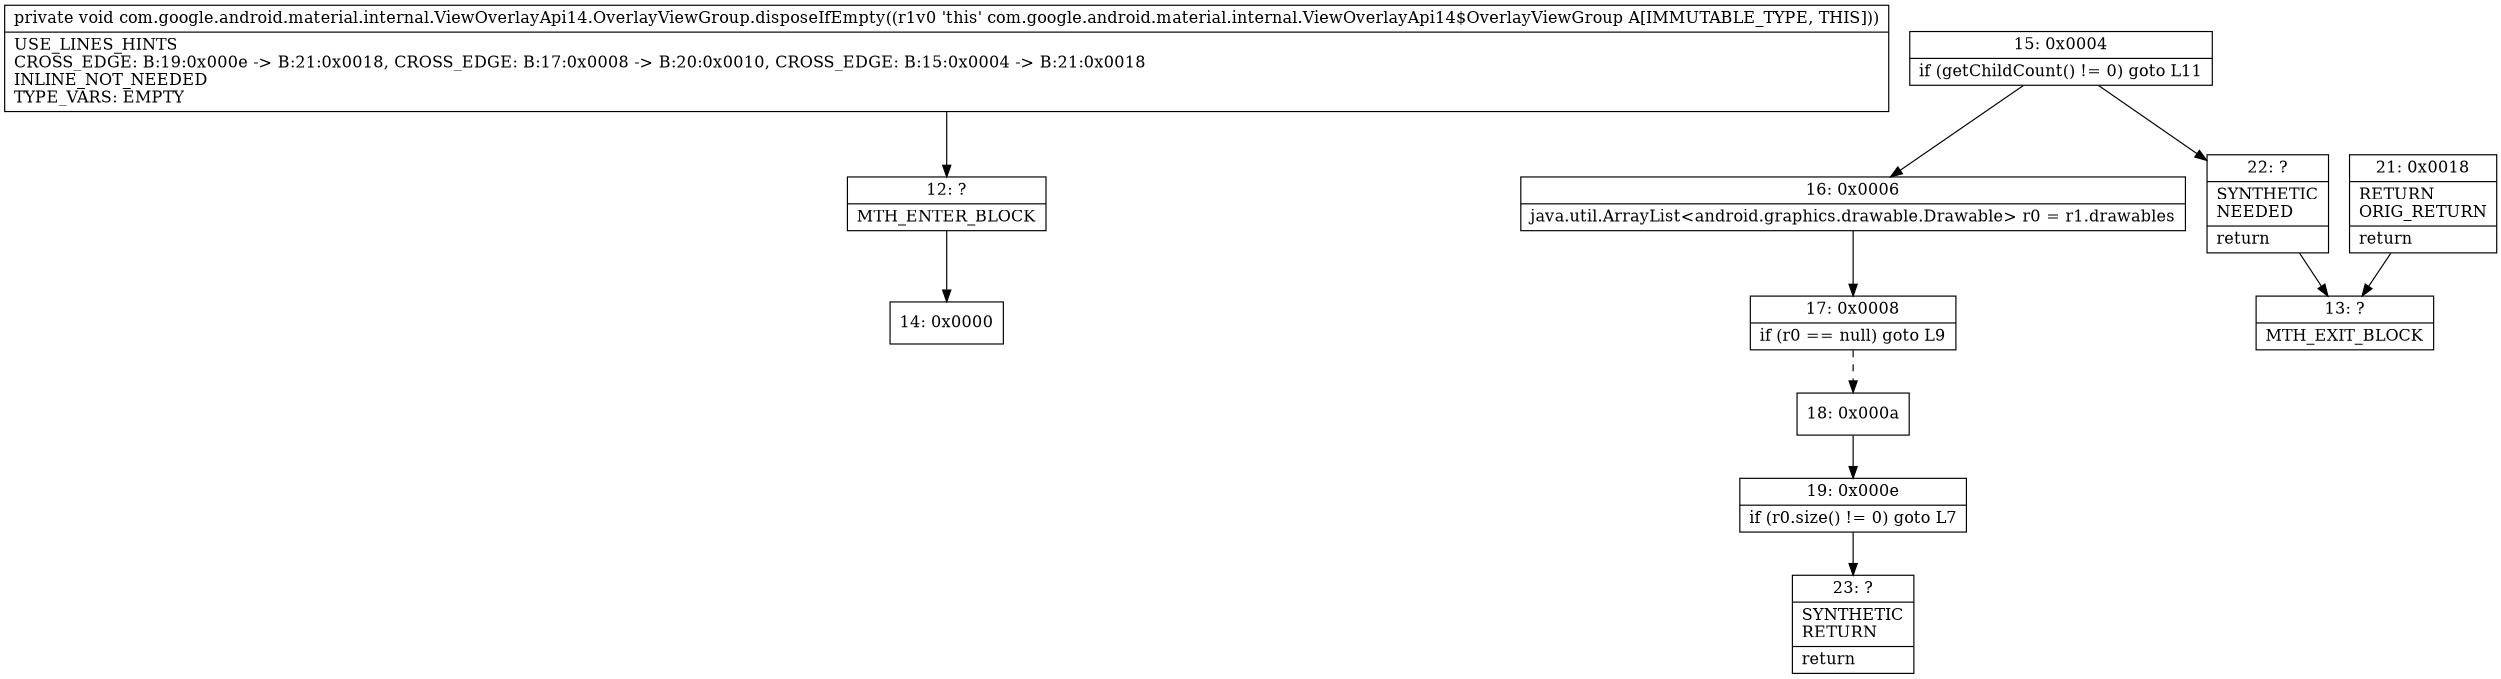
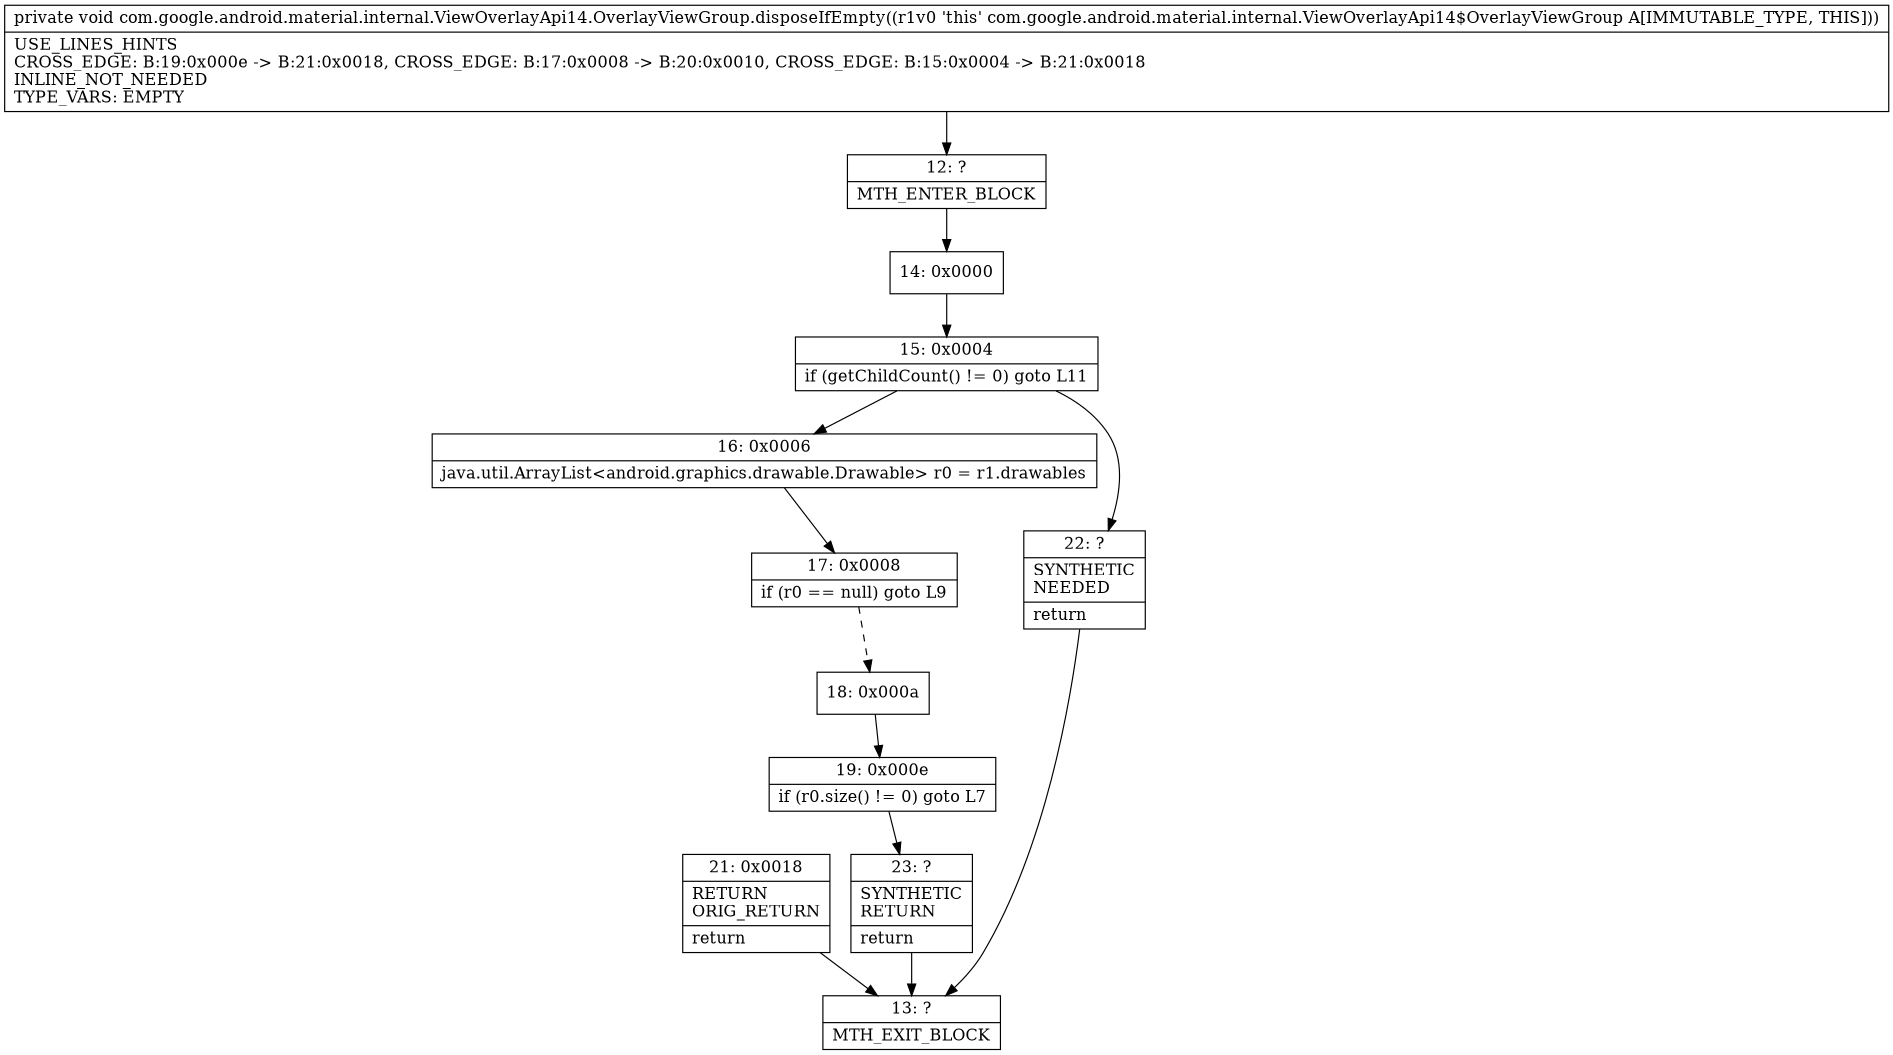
edge "14: 0x0000" -> "15: 0x0004": added
edge "23: ?" -> "13: ?": added
